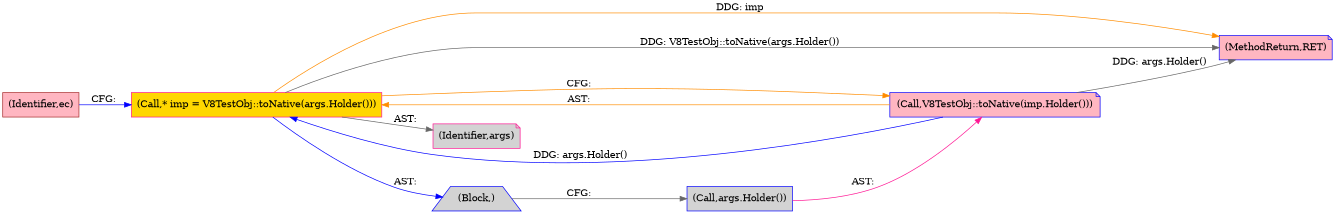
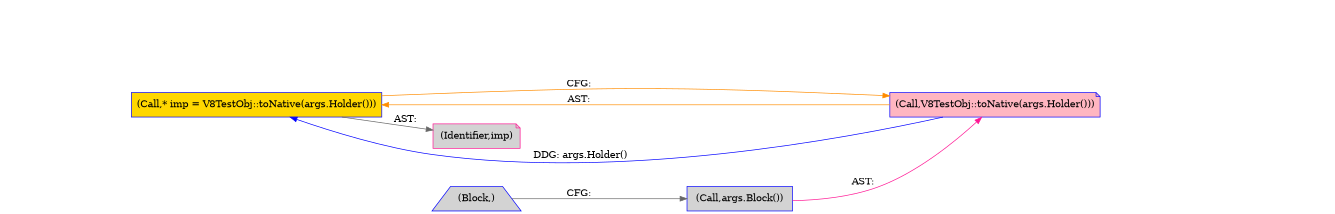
node "(MethodReturn,RET)": removed
node "(Identifier,ec)": removed
node "(Call,* imp = V8TestObj::toNative(args.Holder()))": color deeppink -> blue
node "(Call,V8TestObj::toNative(imp.Holder()))": label "(Call,V8TestObj::toNative(imp.Holder()))" -> "(Call,V8TestObj::toNative(args.Holder()))"
node "(Identifier,args)": label "(Identifier,args)" -> "(Identifier,imp)"
edge "(Call,* imp = V8TestObj::toNative(args.Holder()))" -> "(Block,)": removed, label "AST:"
node "(Call,args.Holder())": label "(Call,args.Holder())" -> "(Call,args.Block())"
